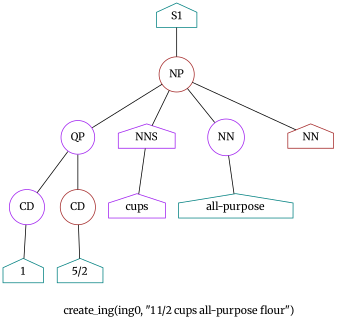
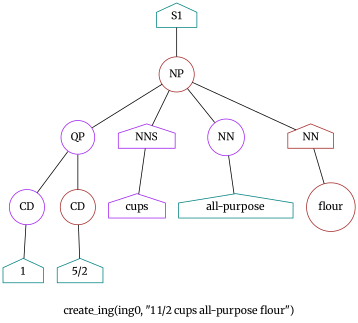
node "flour": added
